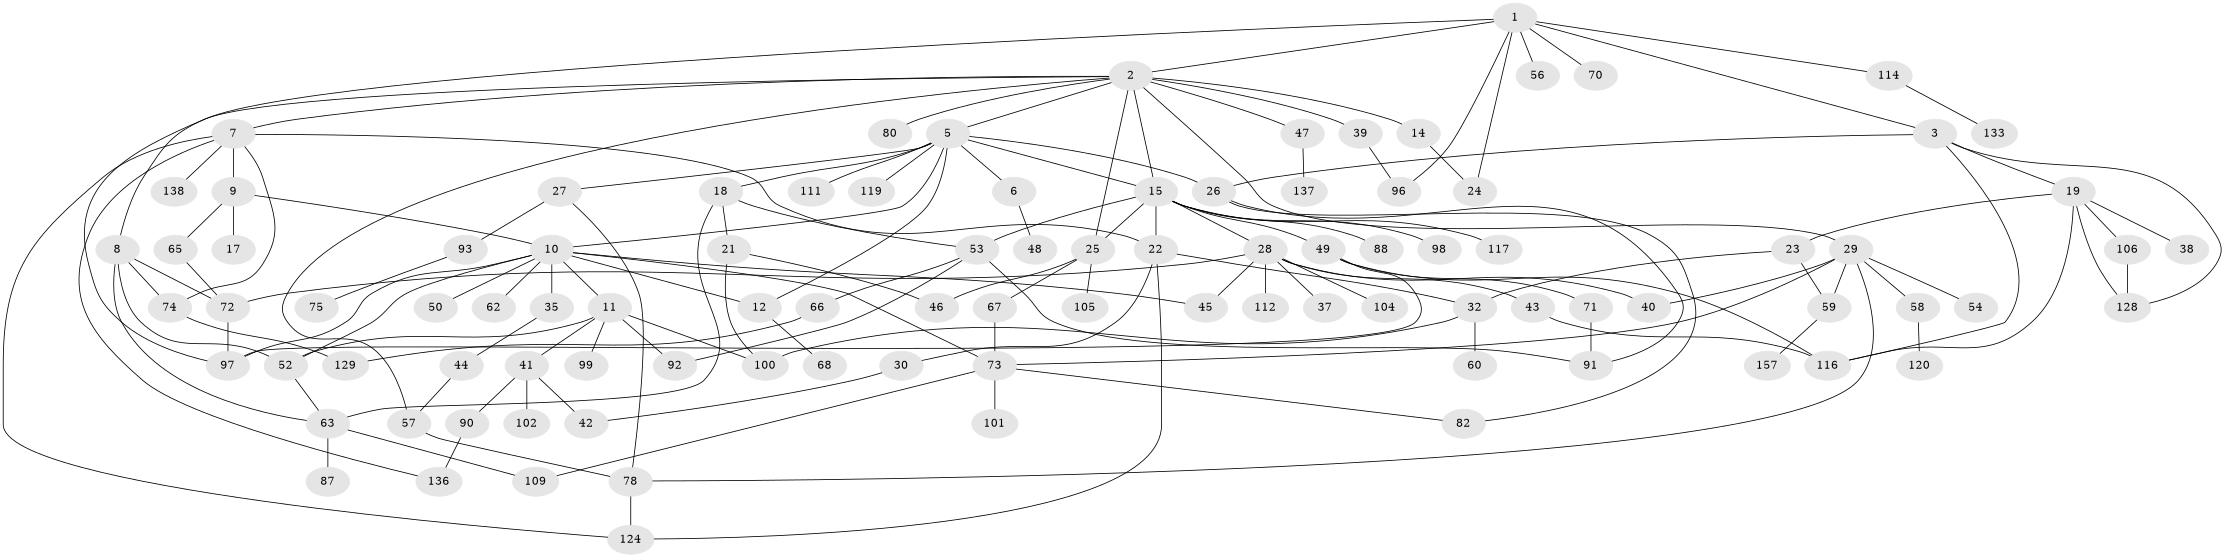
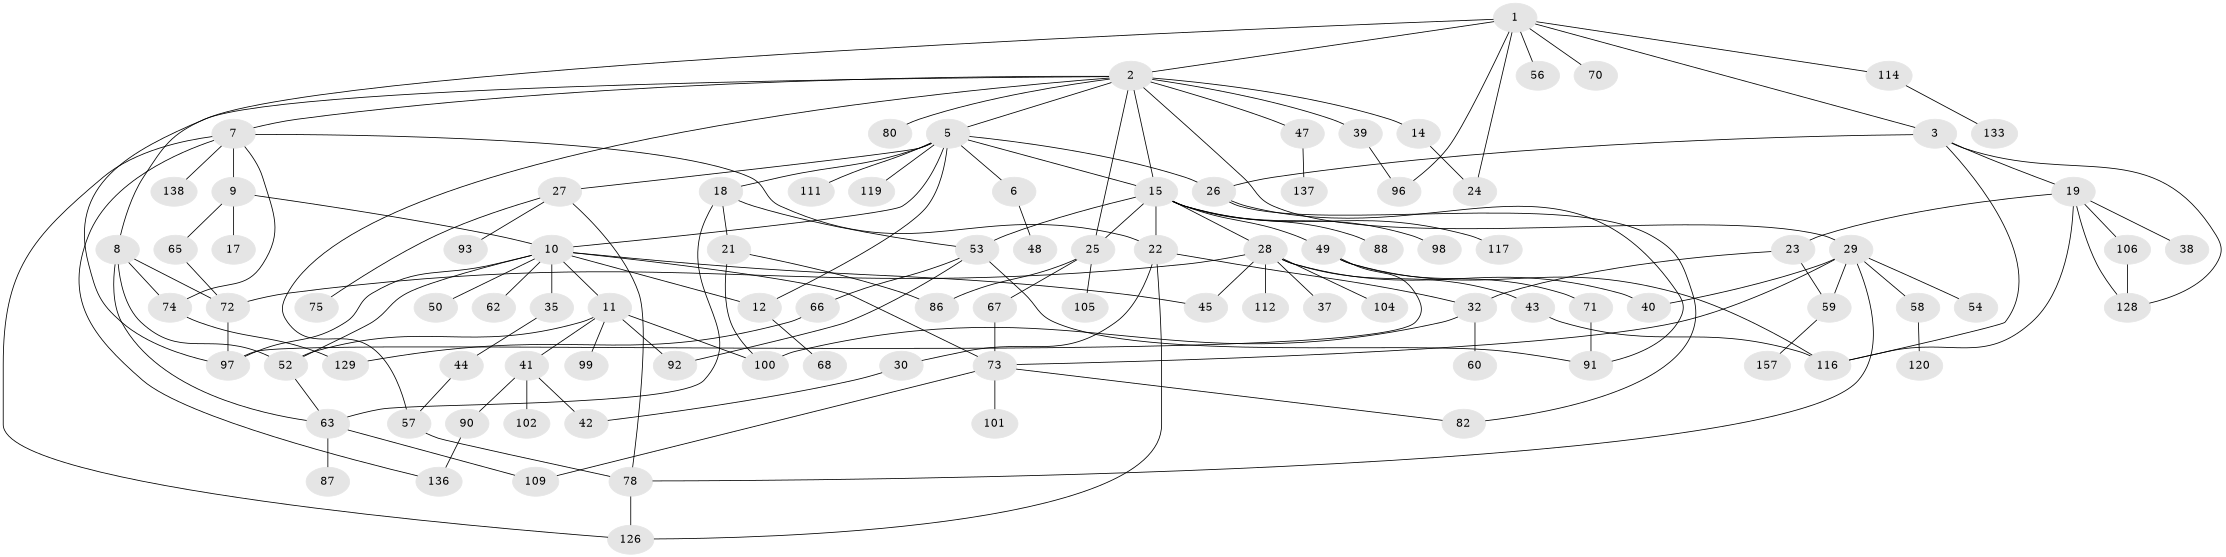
edge "93" -- "75": now "27" -- "75"
node "46": label "46" -> "86"
node "124": label "124" -> "126"
